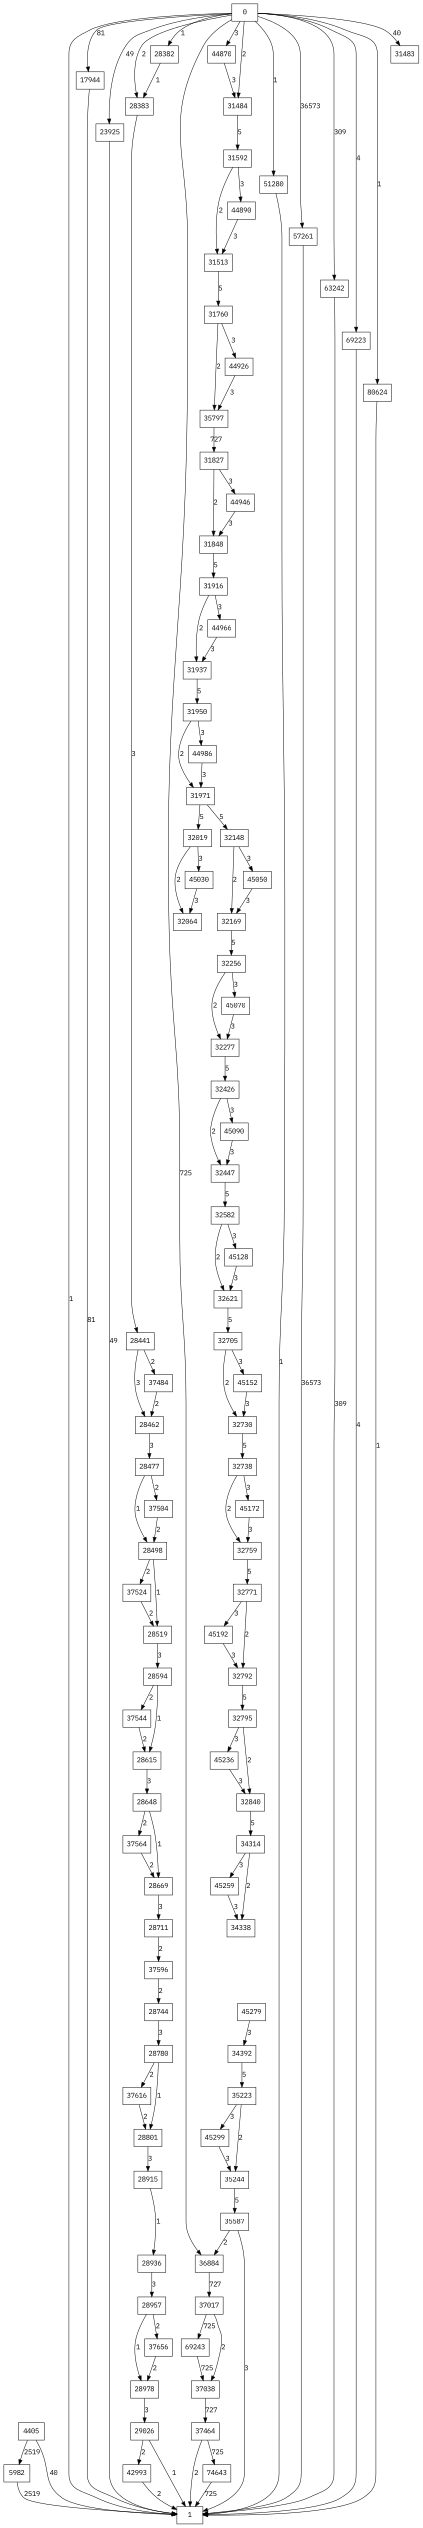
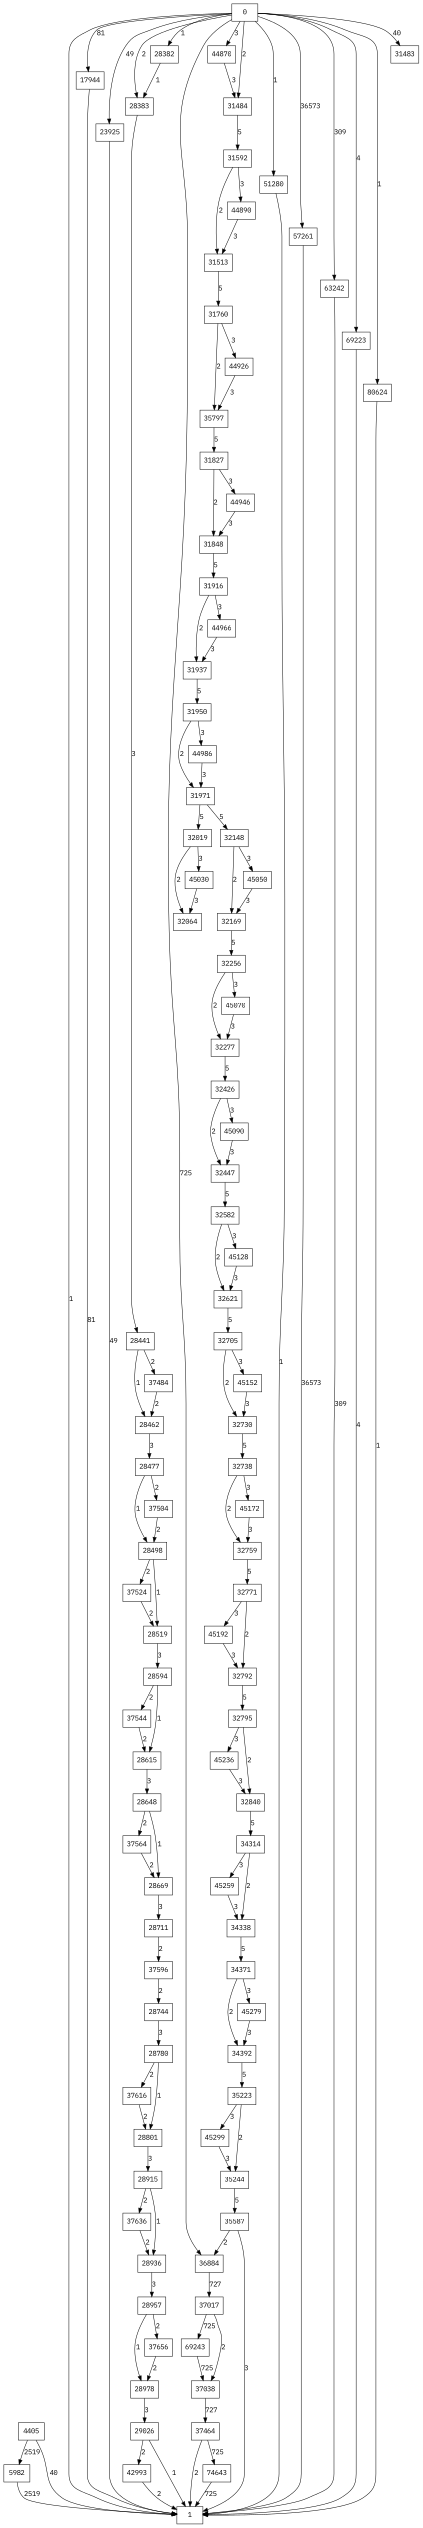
edge "35797" -> "31827": label "727" -> "5"
edge "28441" -> "28462": label "3" -> "1"
node "34371": added
node "37636": added
